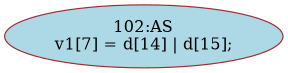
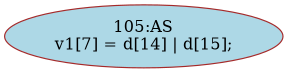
node "102:AS v1[7] = d[14] | d[15];": label "102:AS v1[7] = d[14] | d[15];" -> "105:AS v1[7] = d[14] | d[15];"
